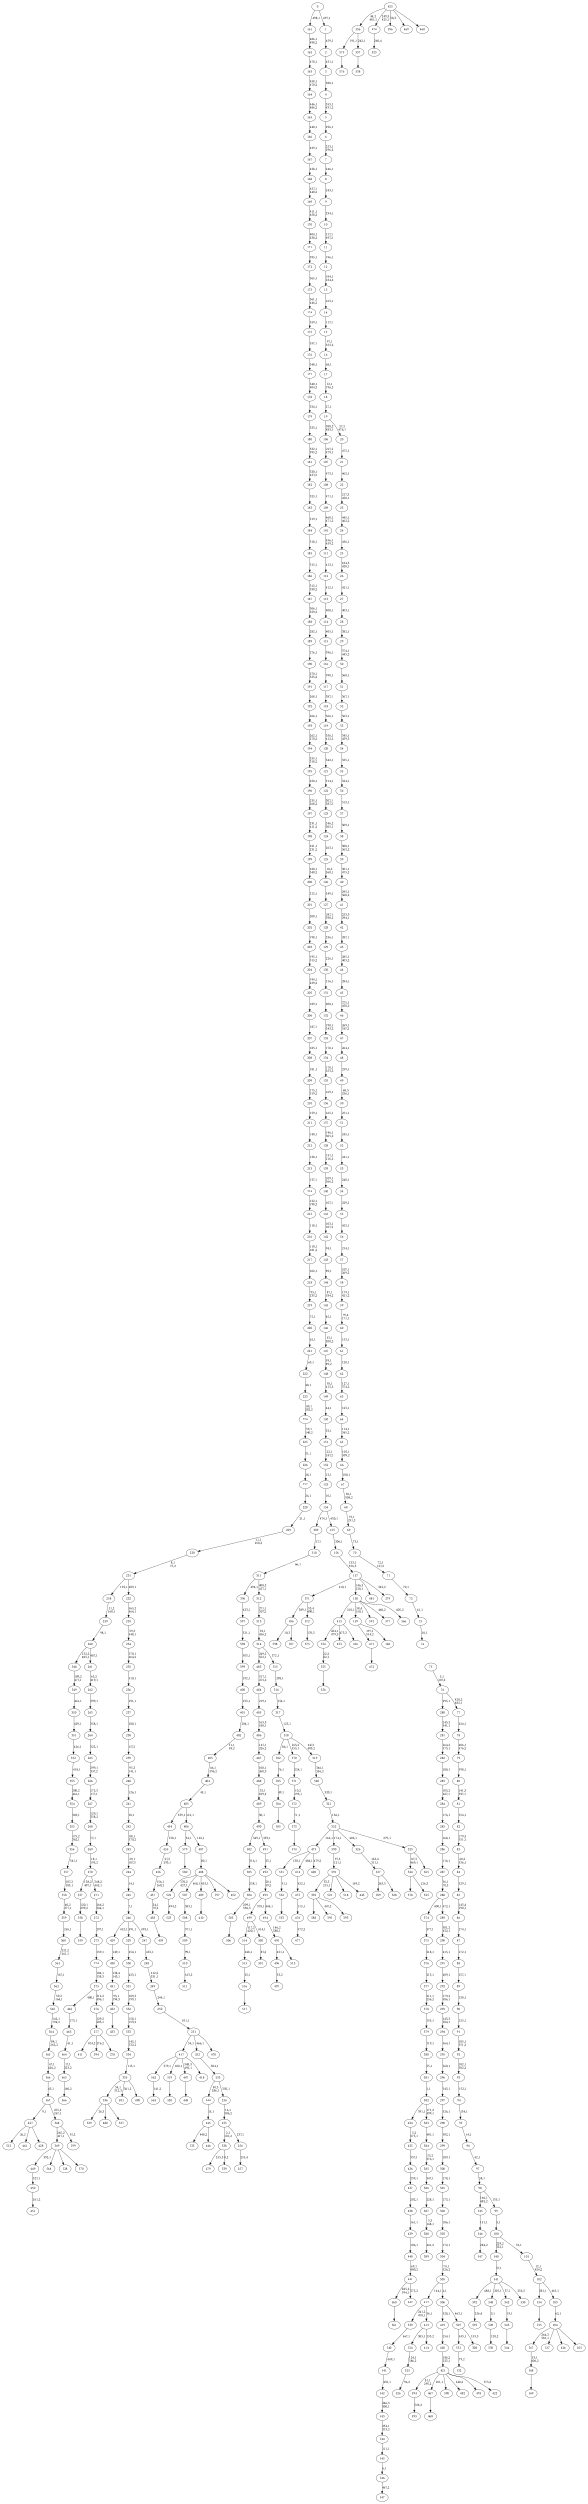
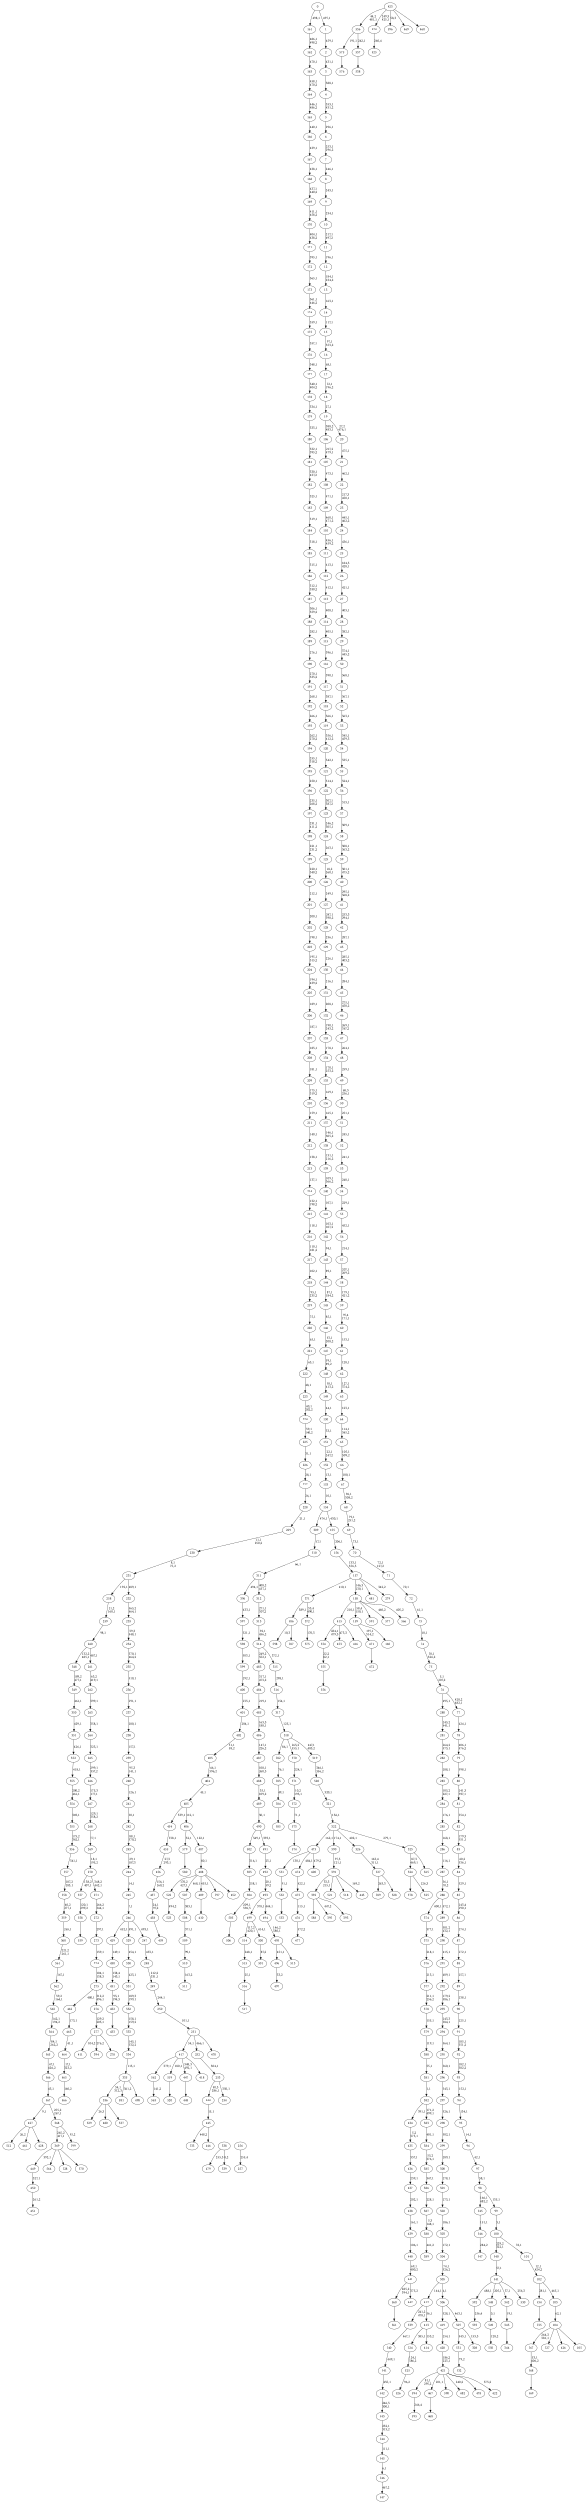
edge "74" -> "75": added, label "50,1 324,2"
node "255": removed
